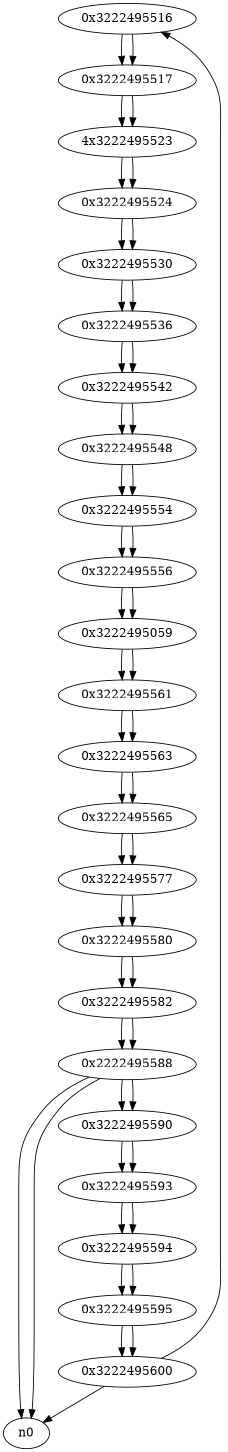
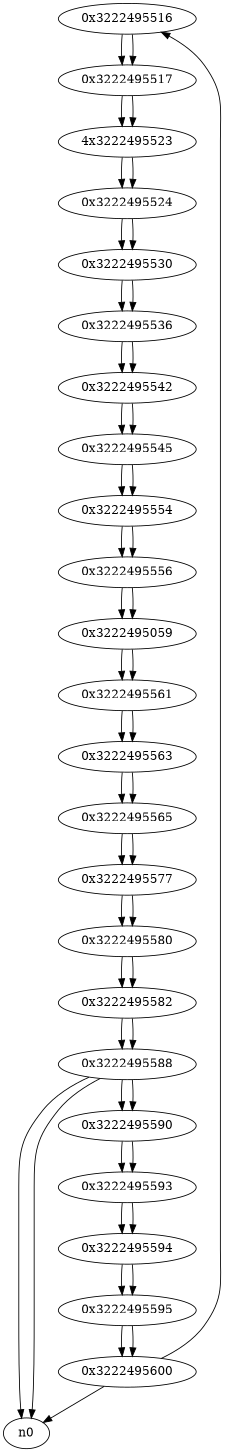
node "0x3222495548": label "0x3222495548" -> "0x3222495545"
node "0x2222495588": label "0x2222495588" -> "0x3222495588"
